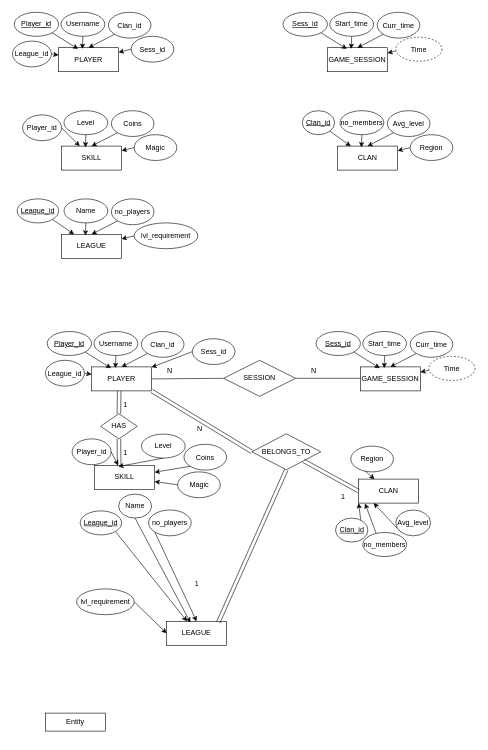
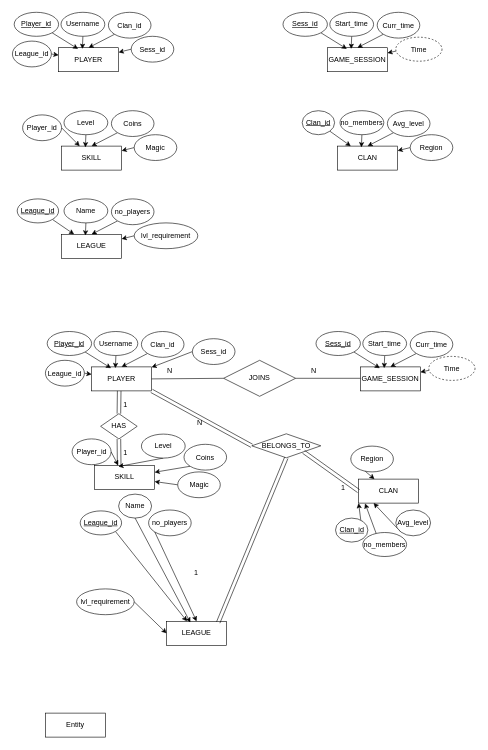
node "SESSION": label "SESSION" -> "JOINS"
node "BELONGS_TO": size 69x36 -> 69x24
node "Entity": size 60x18 -> 60x24
